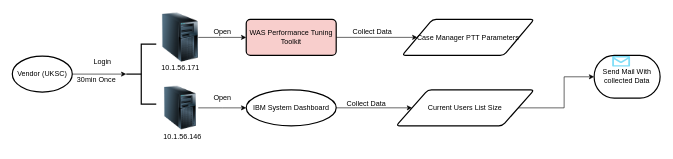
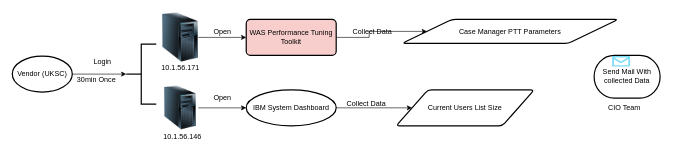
node "Case Manager PTT Parameters": size 132x36 -> 216x24
edge "Current Users List Size" -> "Send Mail With collected Data": removed
node "CIO Team": added
